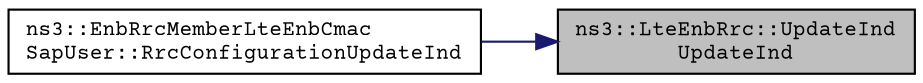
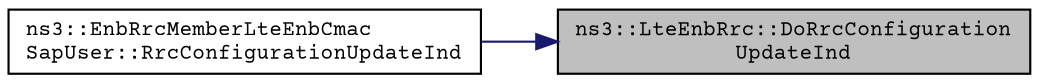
node "ns3::LteEnbRrc::UpdateInd UpdateInd": label "ns3::LteEnbRrc::UpdateInd UpdateInd" -> "ns3::LteEnbRrc::DoRrcConfiguration UpdateInd"
